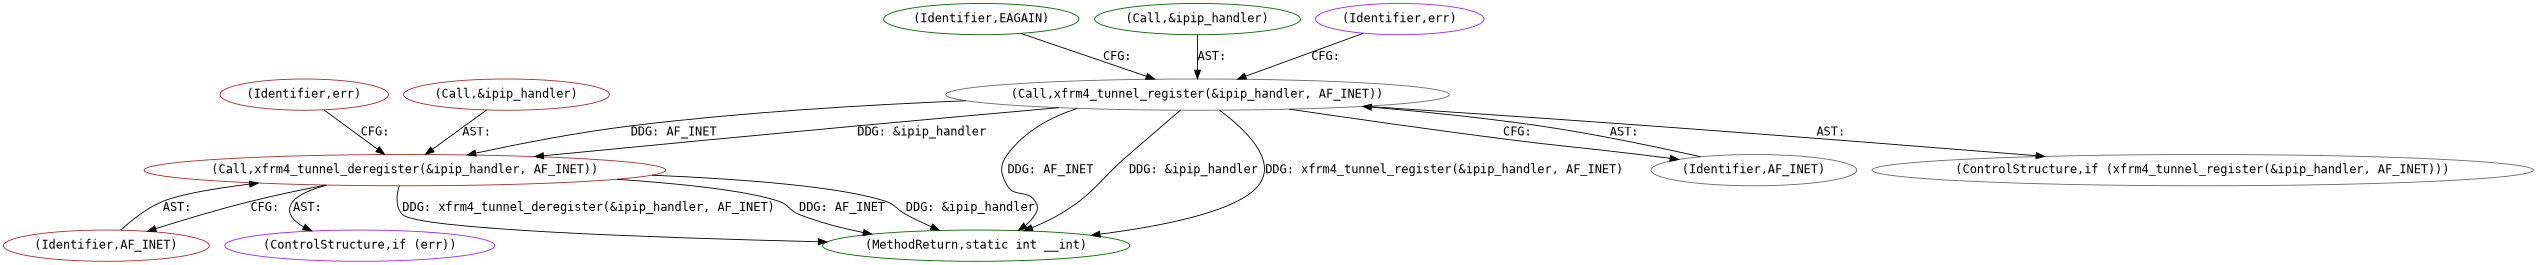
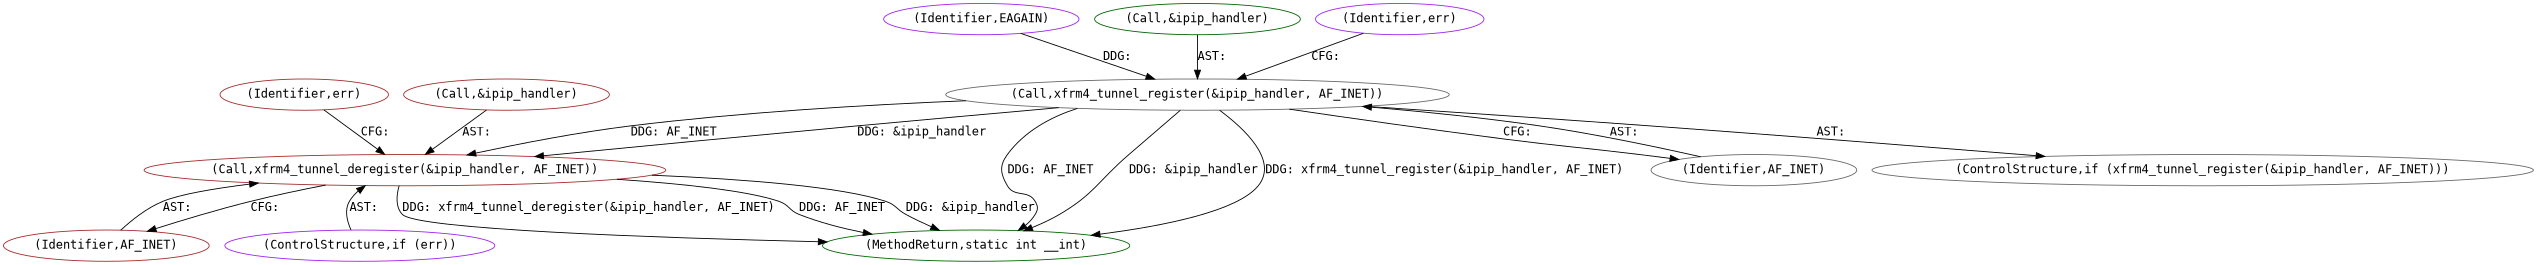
node "(Identifier,EAGAIN)": color darkgreen -> purple
edge "(Identifier,EAGAIN)" -> "(Call,xfrm4_tunnel_register(&ipip_handler, AF_INET))": label "CFG: " -> "DDG: "
edge "(Call,xfrm4_tunnel_deregister(&ipip_handler, AF_INET))" -> "(ControlStructure,if (err))": reversed
